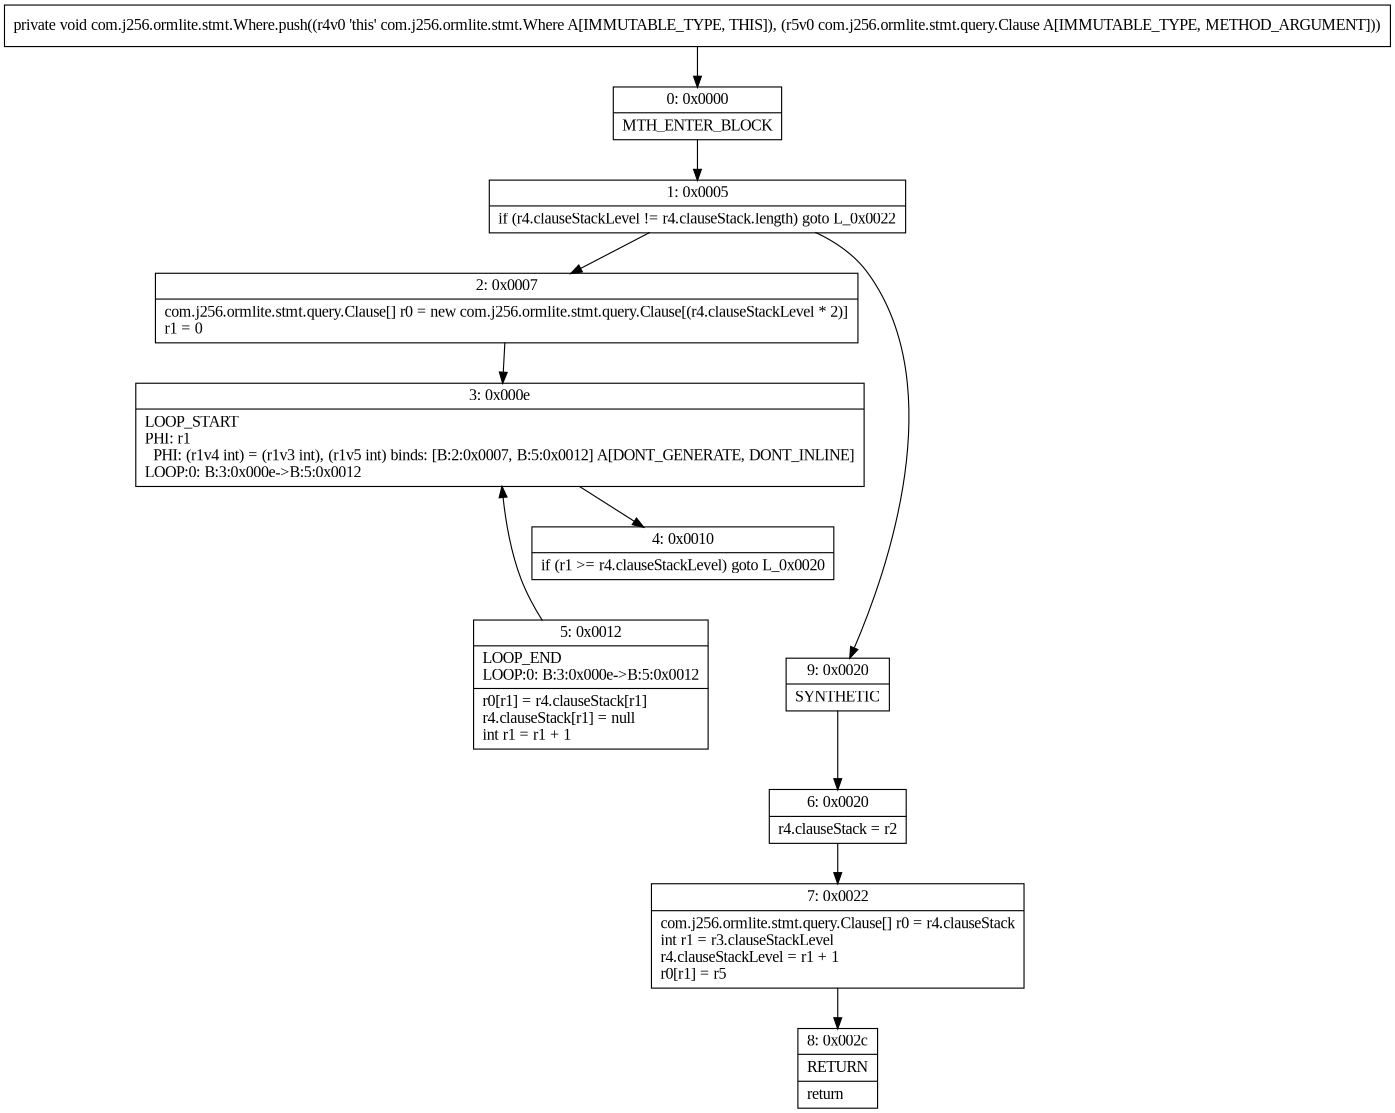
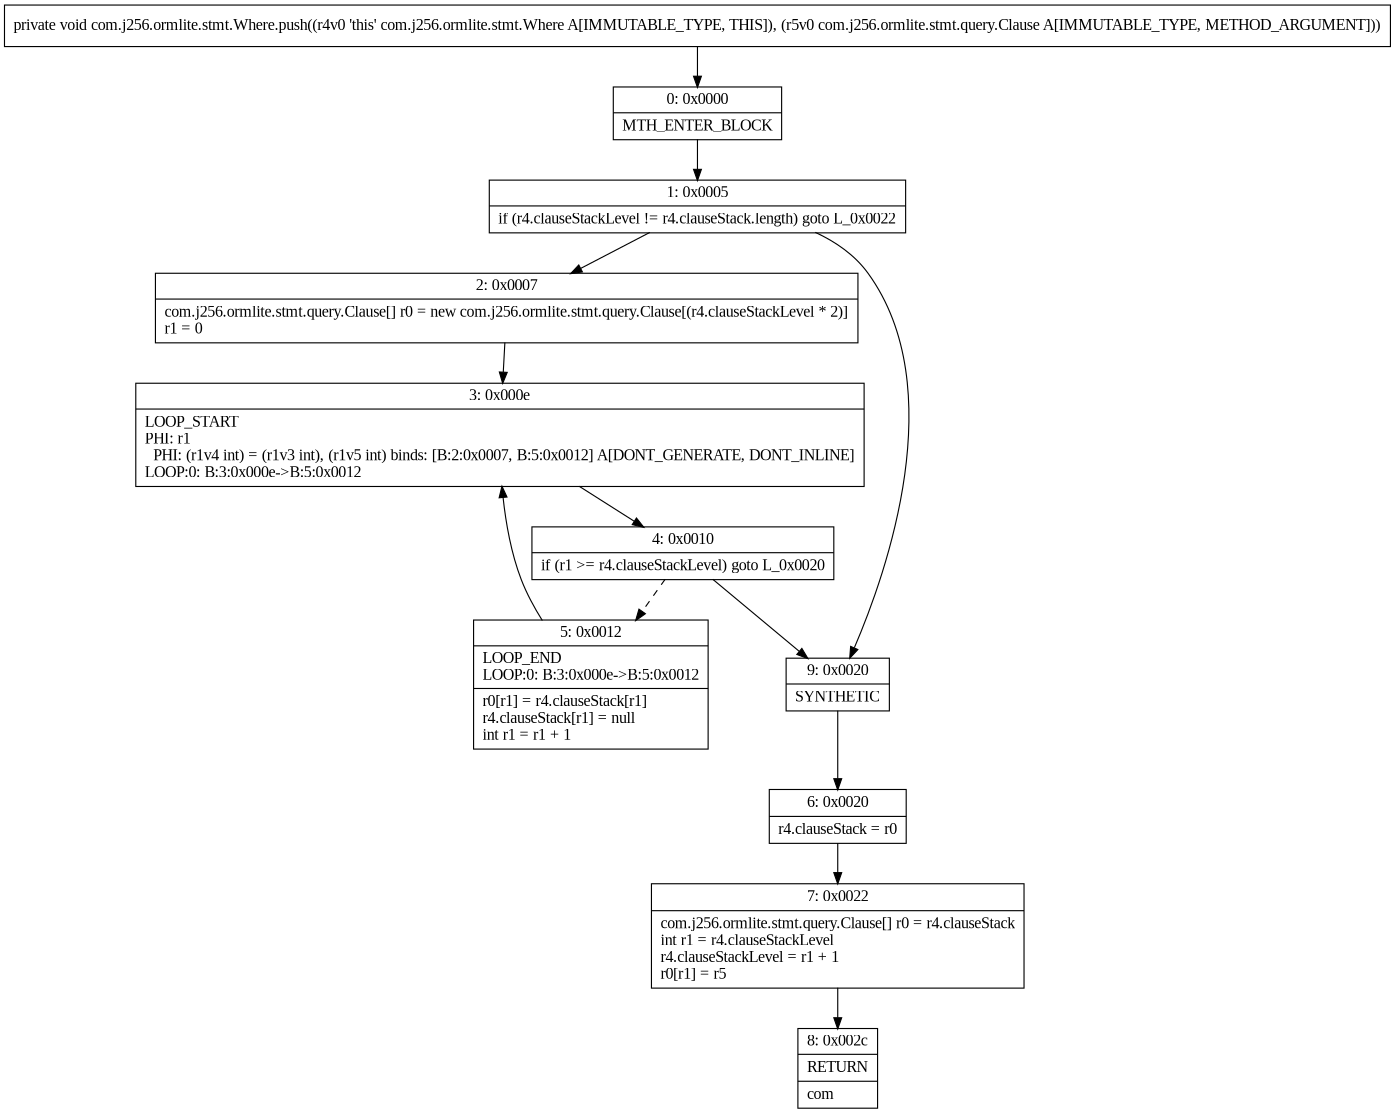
edge "4: 0x0010" -> "5: 0x0012": added
edge "4: 0x0010" -> "9: 0x0020": added
node "6: 0x0020": text "r4.clauseStack = r2" -> "r4.clauseStack = r0"
node "7: 0x0022": text "int r1 = r3.clauseStackLevel" -> "int r1 = r4.clauseStackLevel"
node "8: 0x002c": text "return" -> "com"
